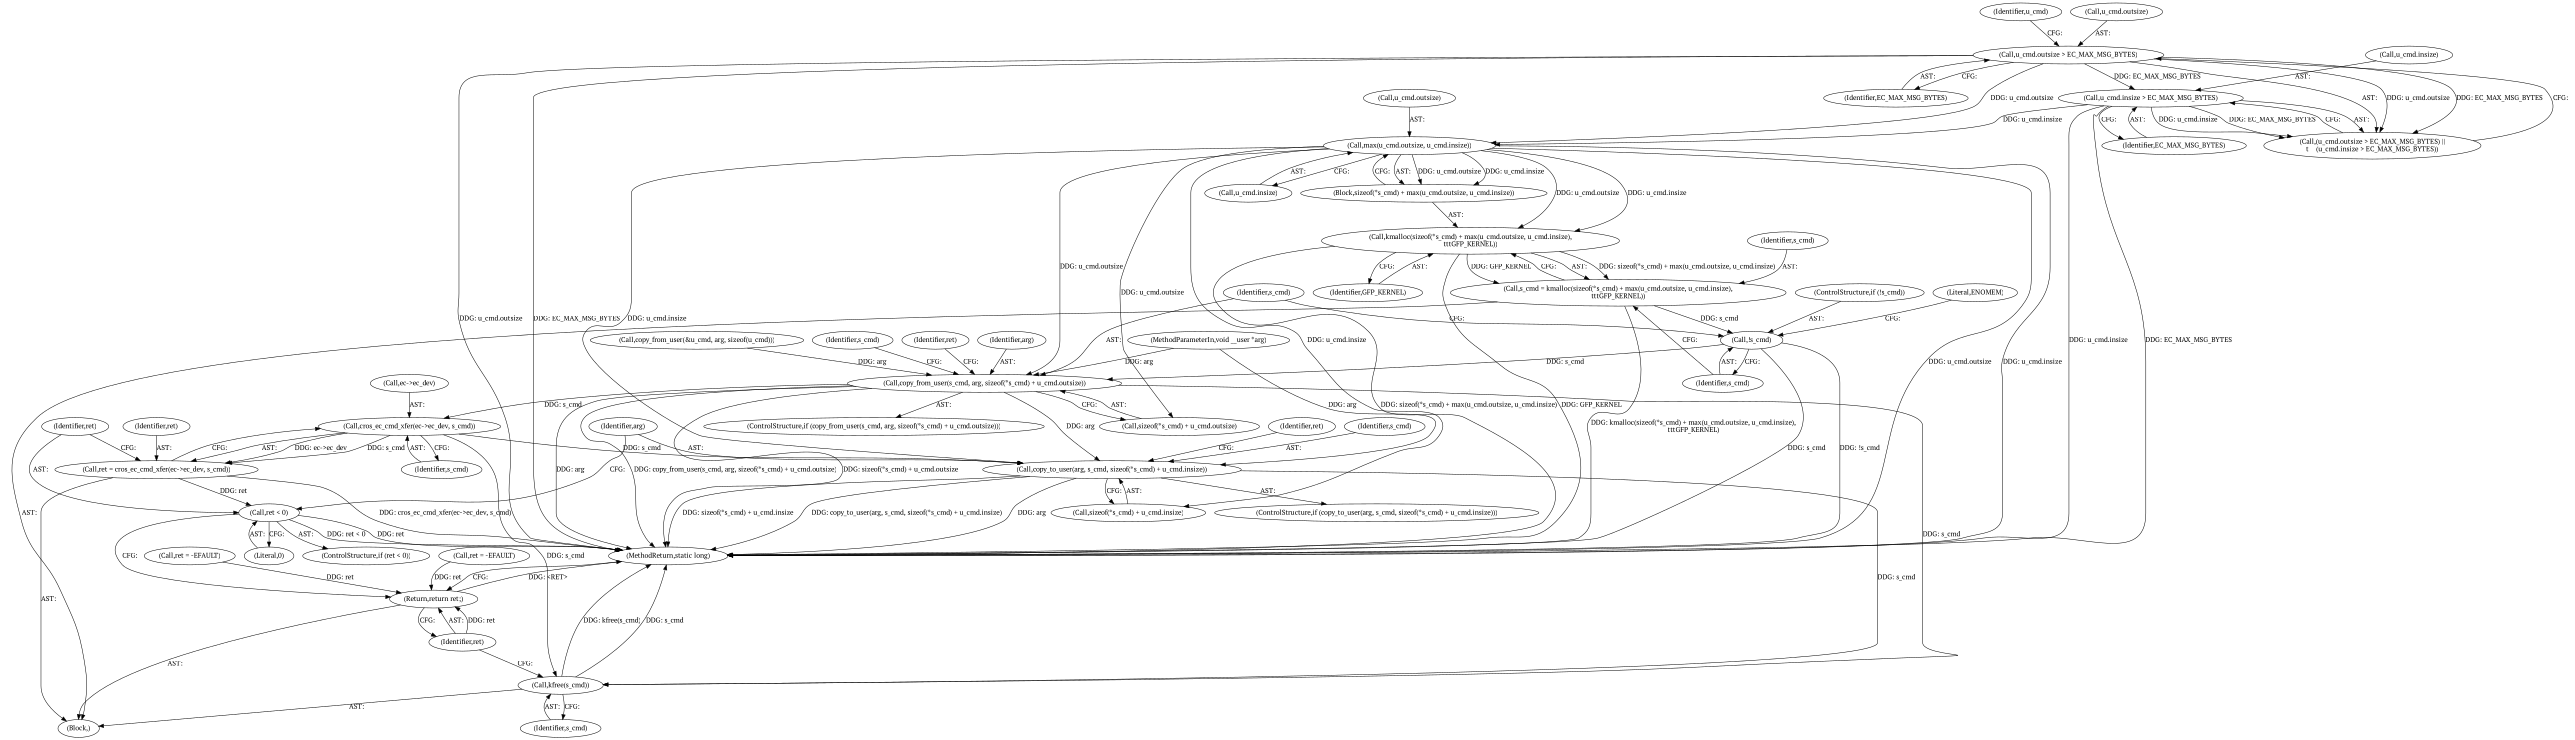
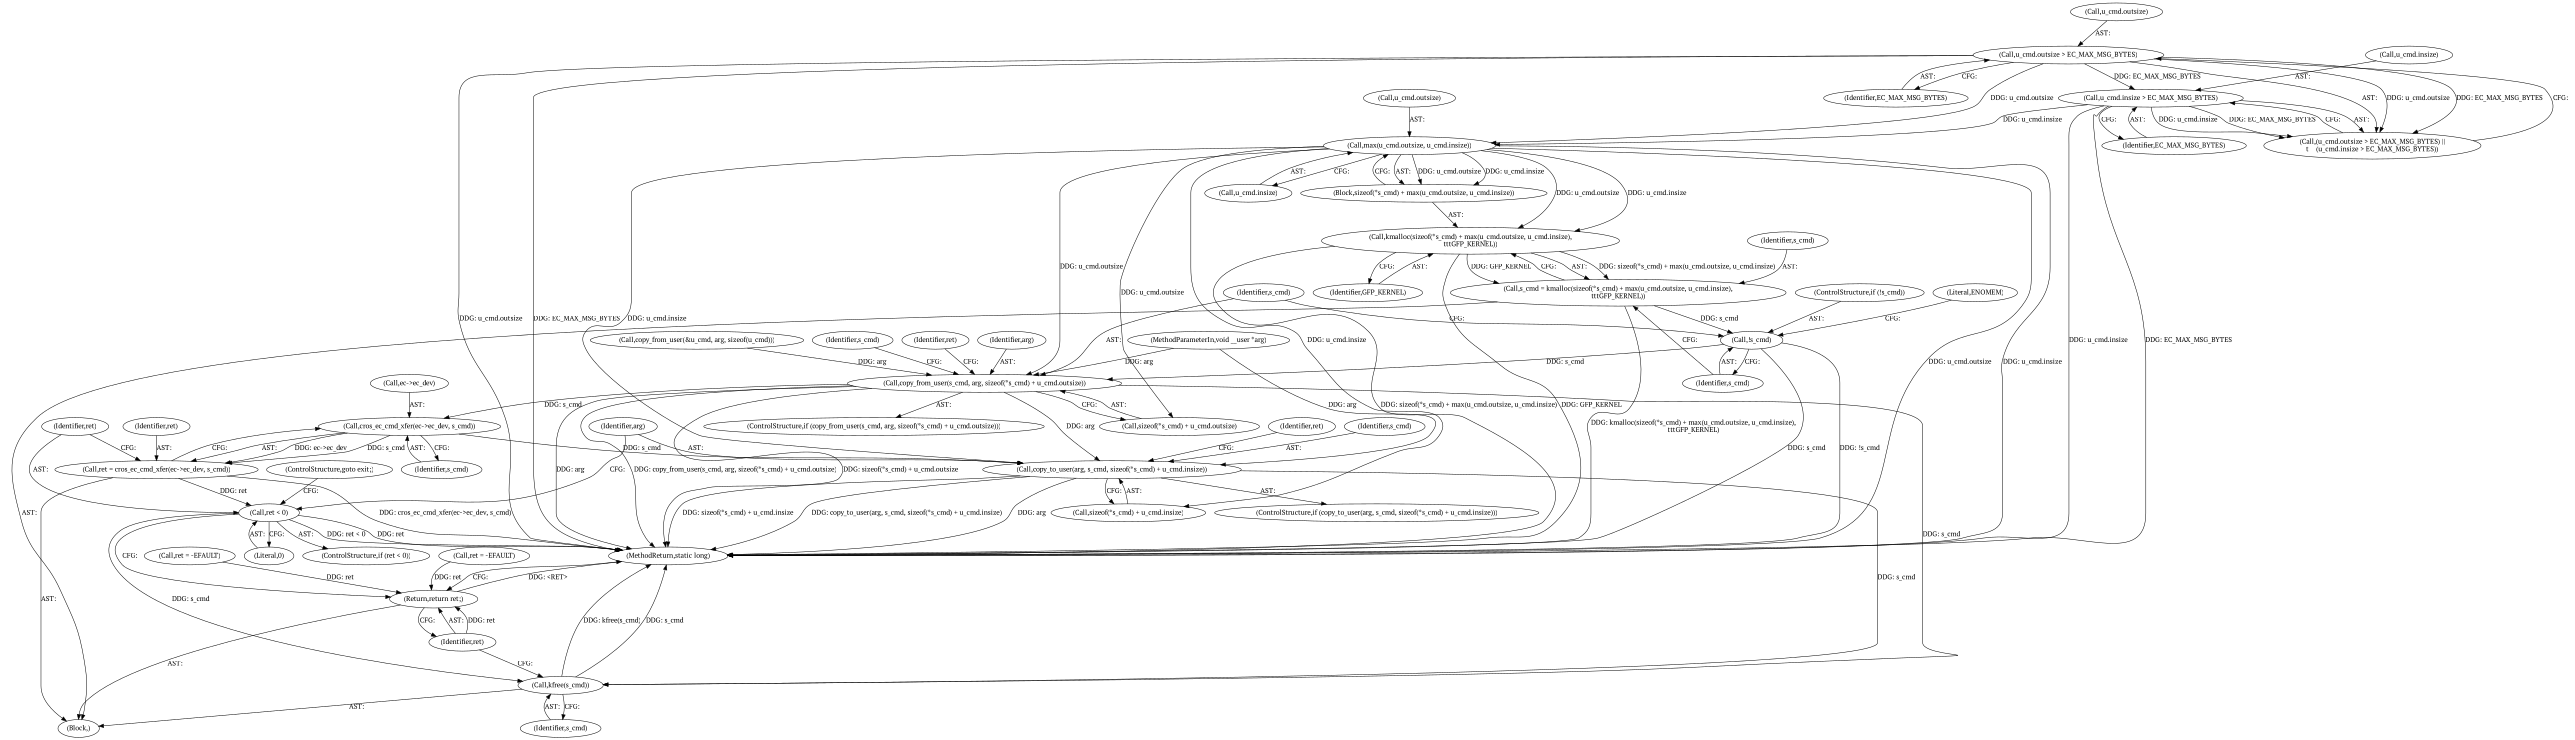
node "(Identifier,u_cmd)": removed
node "(ControlStructure,goto exit;)": added
edge "(Call,cros_ec_cmd_xfer(ec->ec_dev, s_cmd))" -> "(Call,kfree(s_cmd))": now "(Call,ret < 0)" -> "(Call,kfree(s_cmd))"
